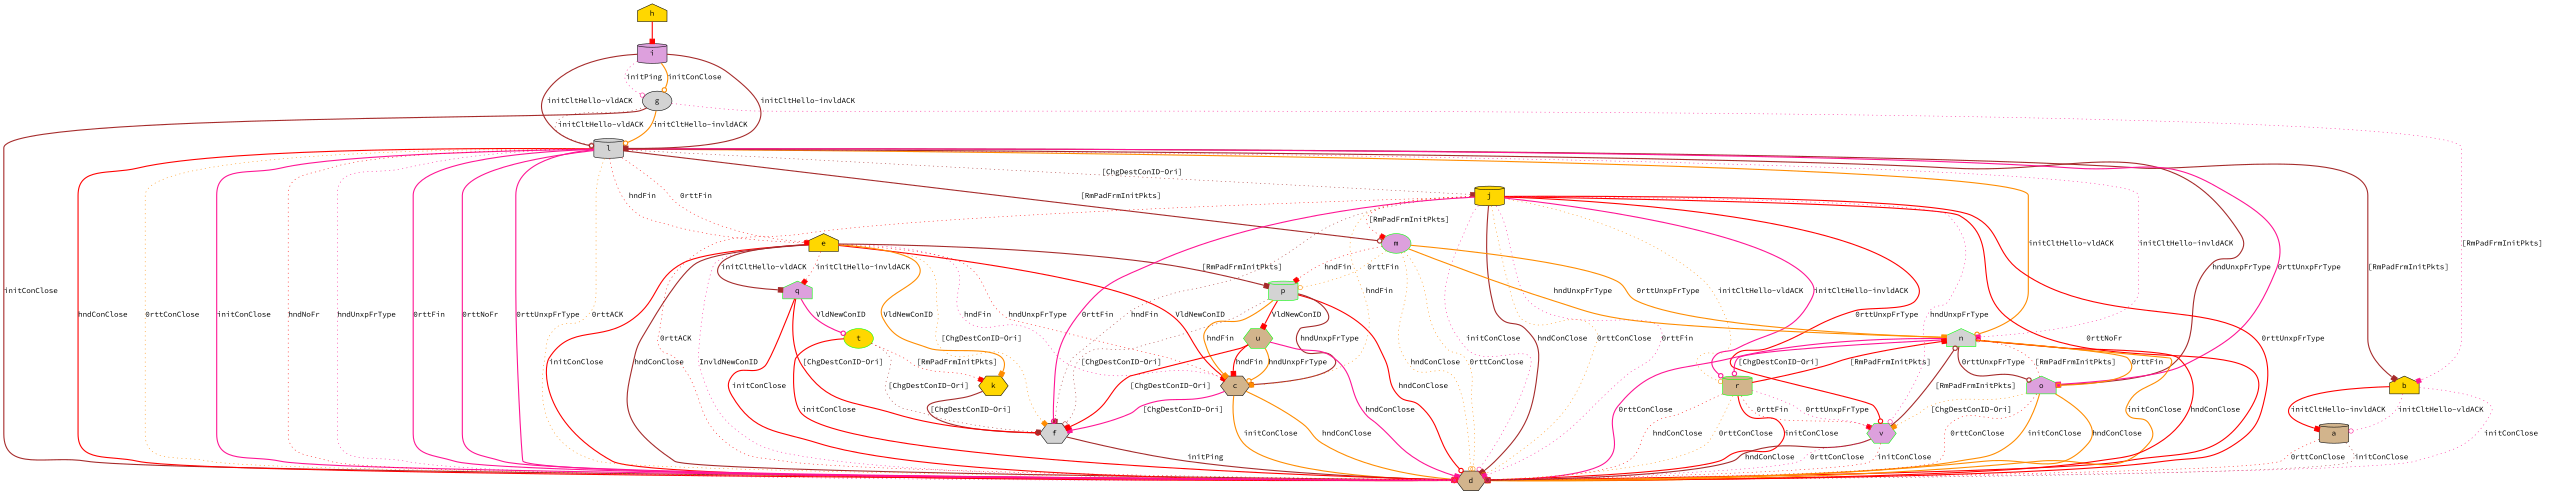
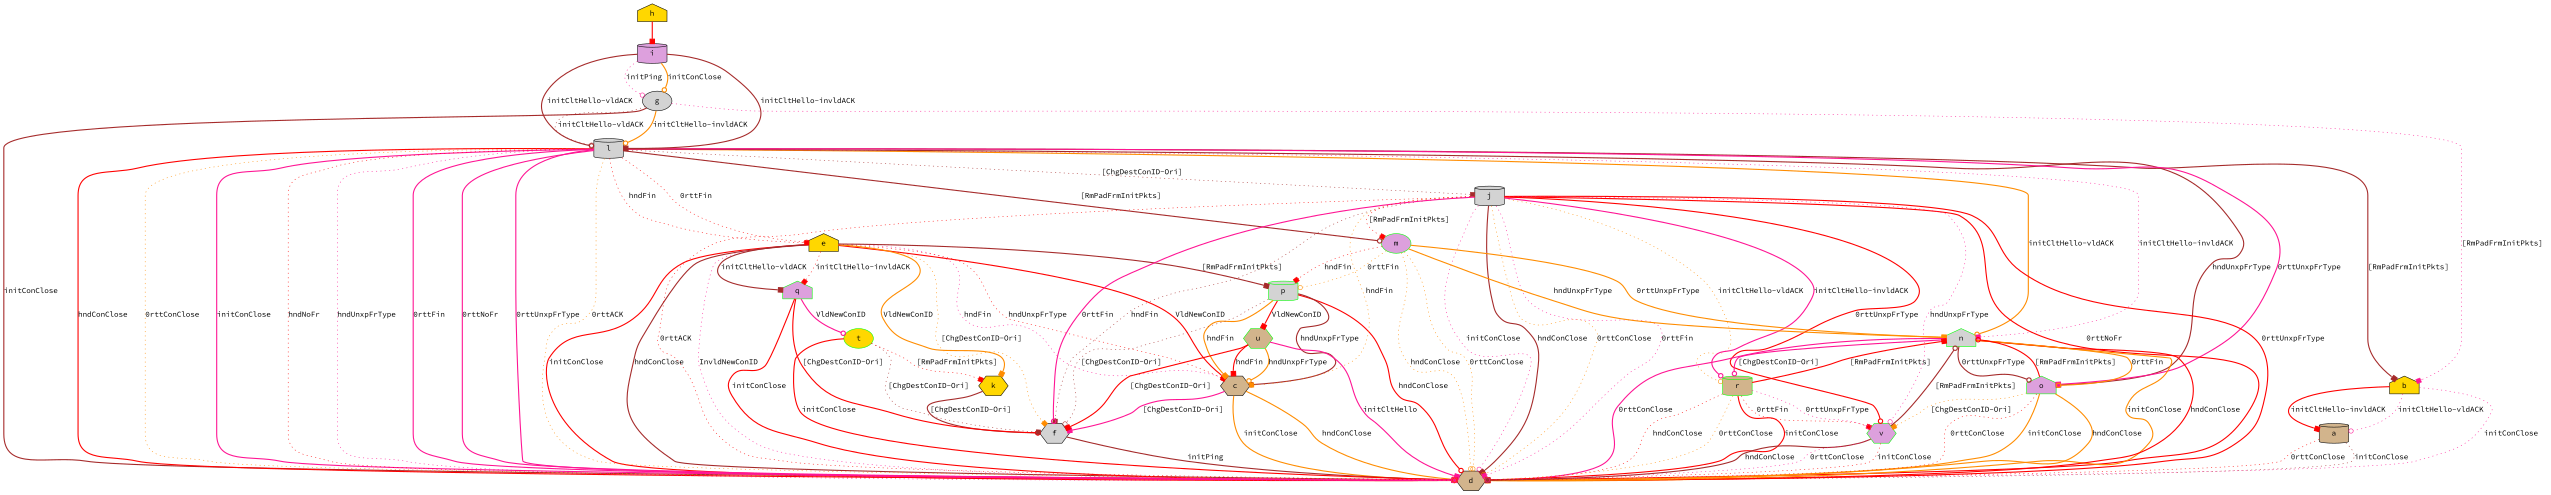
node "j": fillcolor gold -> lightgrey
edge "o" -> "n": style dotted -> bold
edge "u" -> "d": label "hndConClose " -> "initCltHello "
